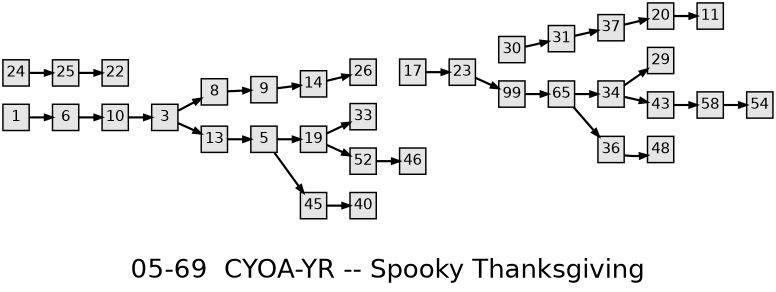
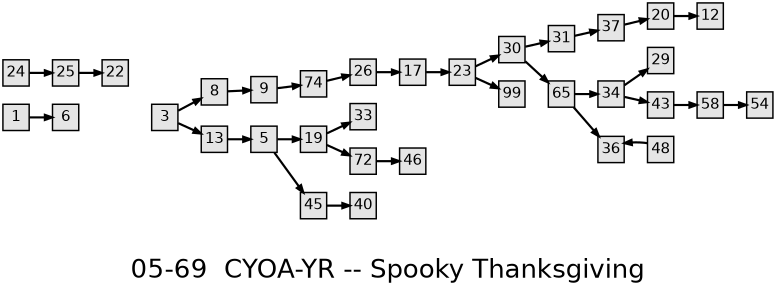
node "11": label "11" -> "12"
edge "23" -> "30": added
edge "26" -> "17": added
node "14": label "14" -> "74"
edge "99" -> "65": now "30" -> "65"
node "10": removed
edge "36" -> "48": reversed
node "52": label "52" -> "72"
